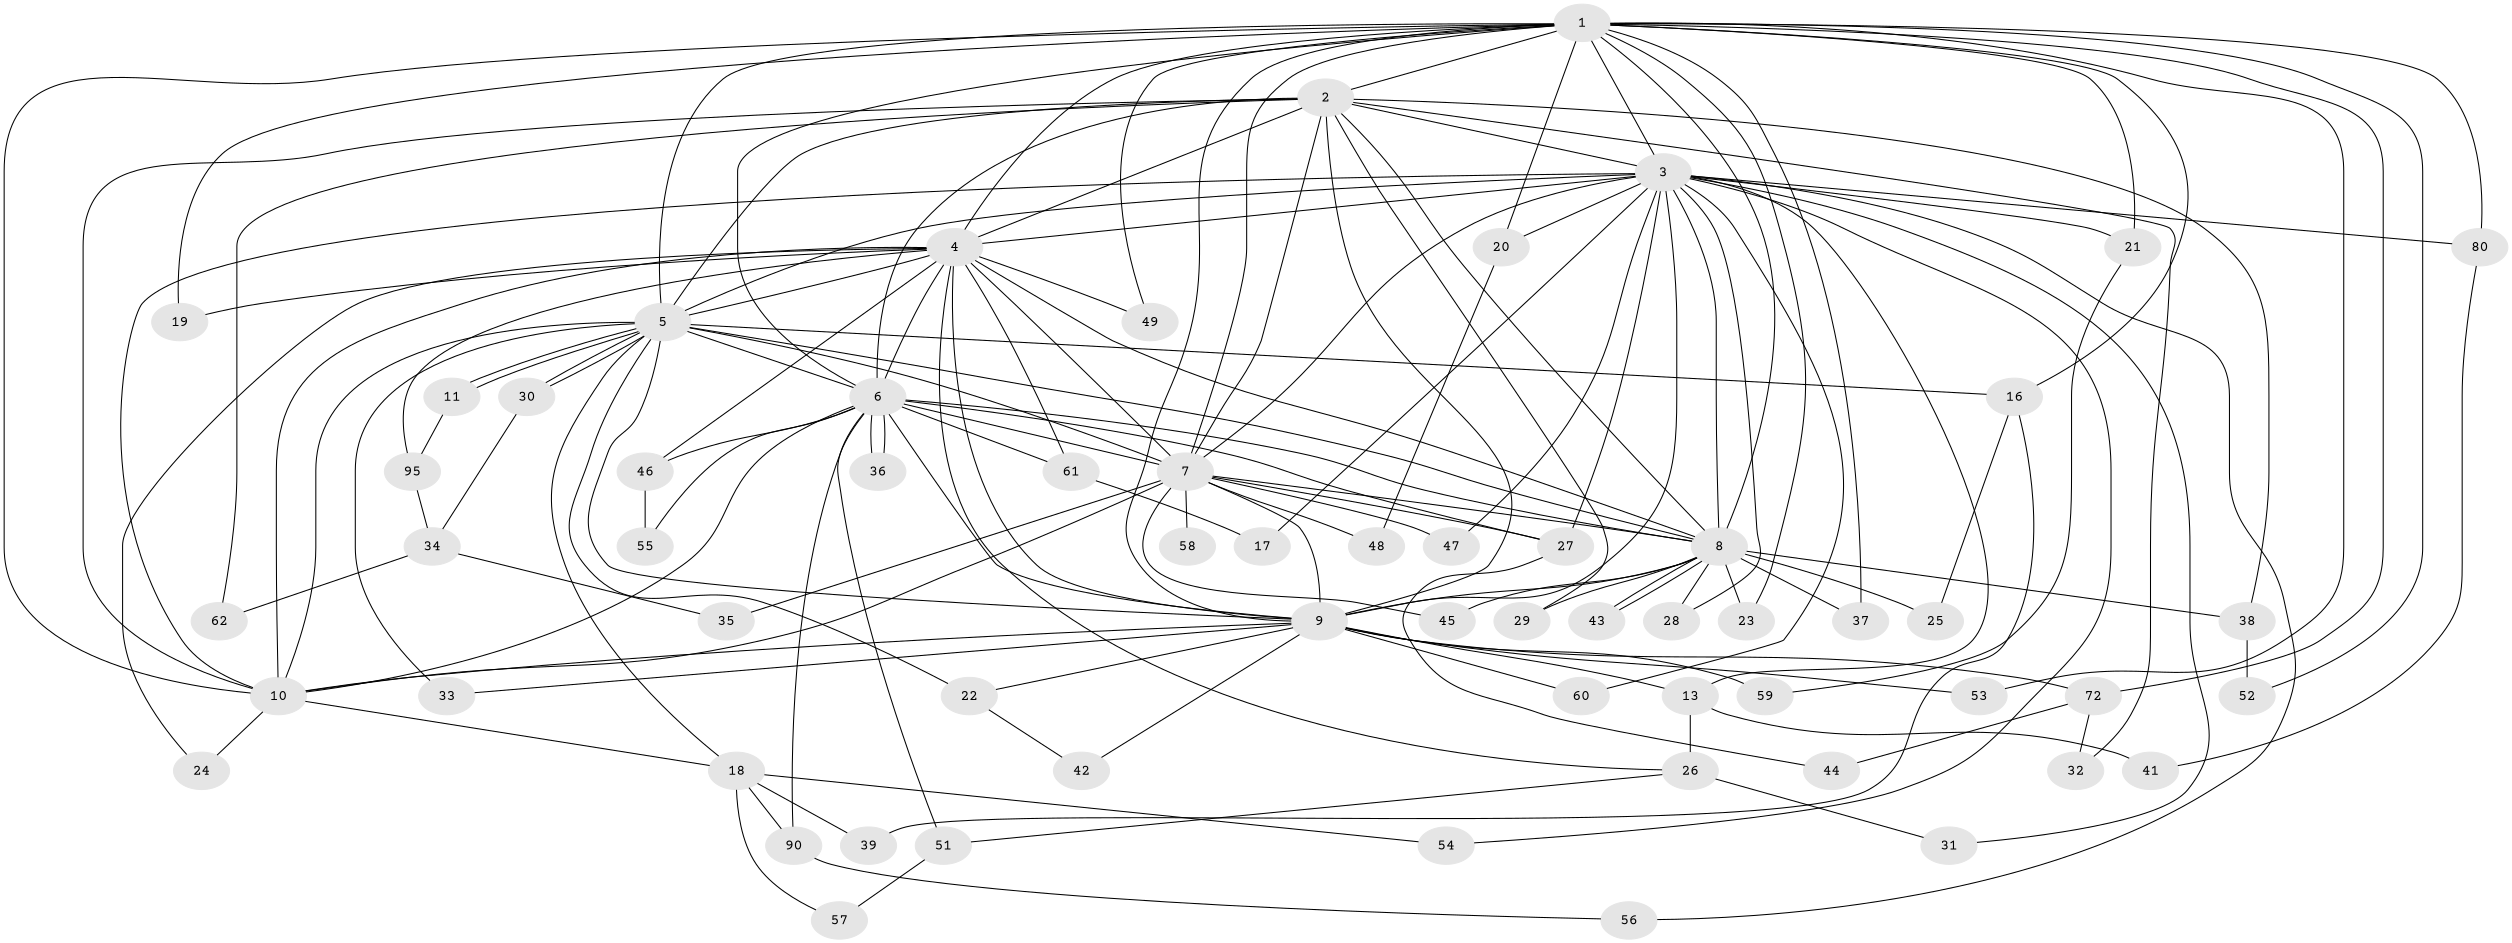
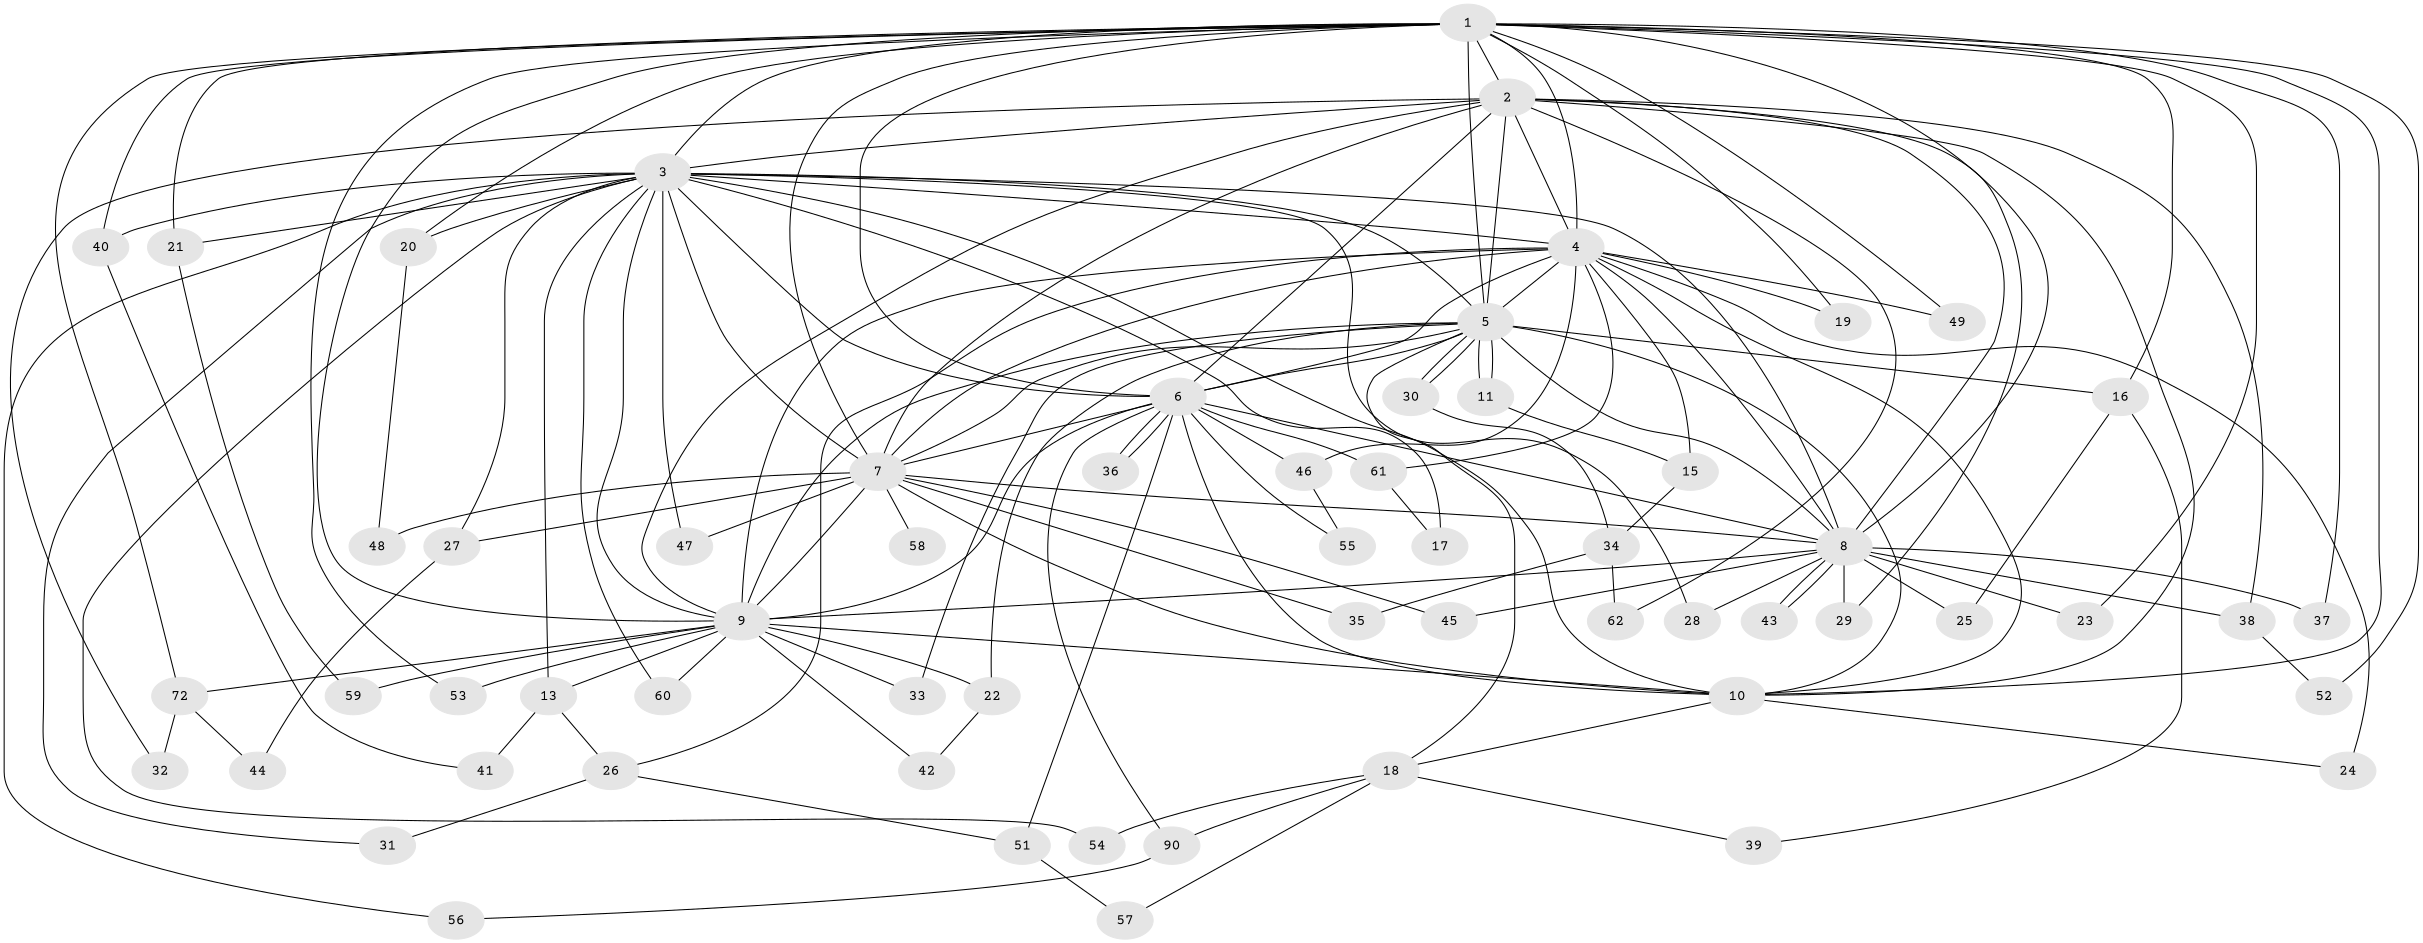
node "80": label "80" -> "40"
edge "6" -- "27": now "6" -- "3"
node "95": label "95" -> "15"
